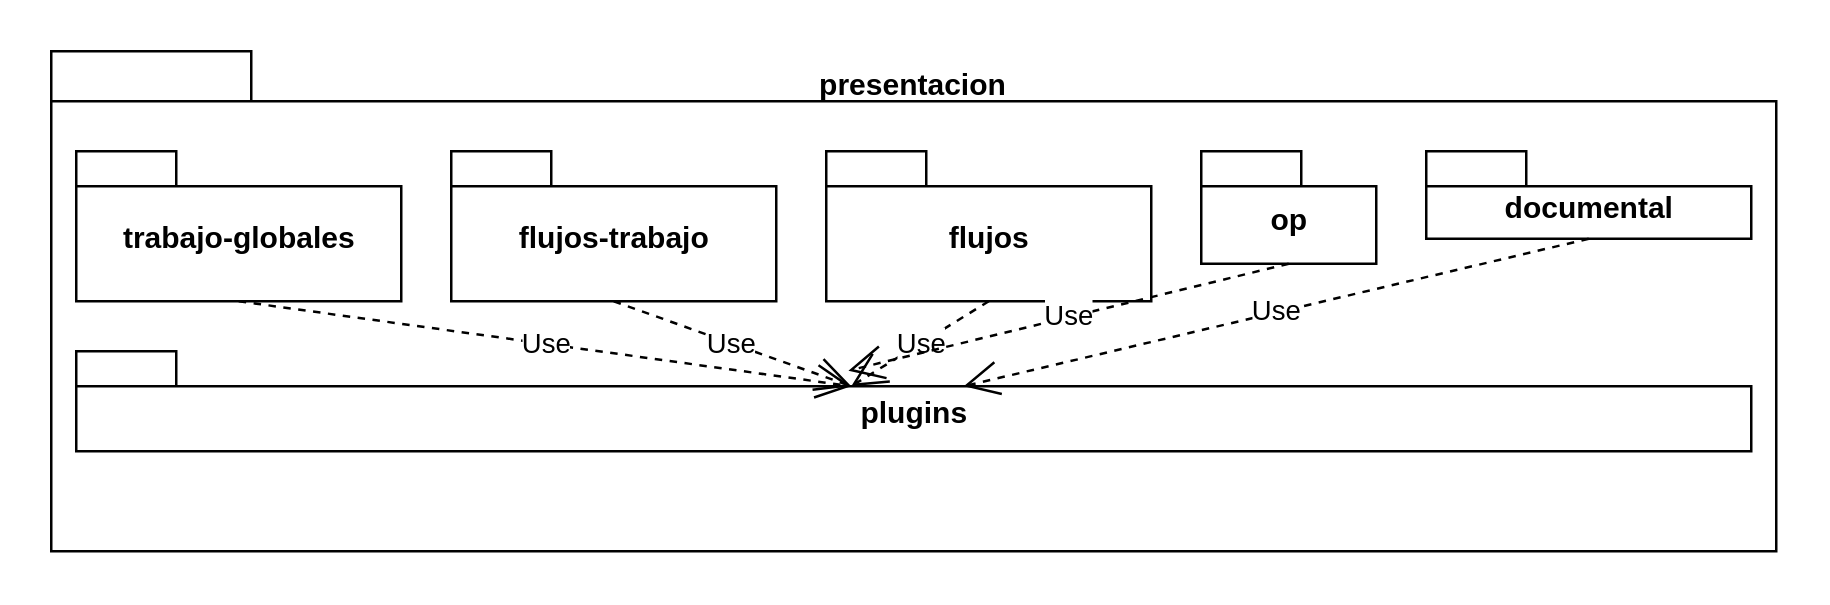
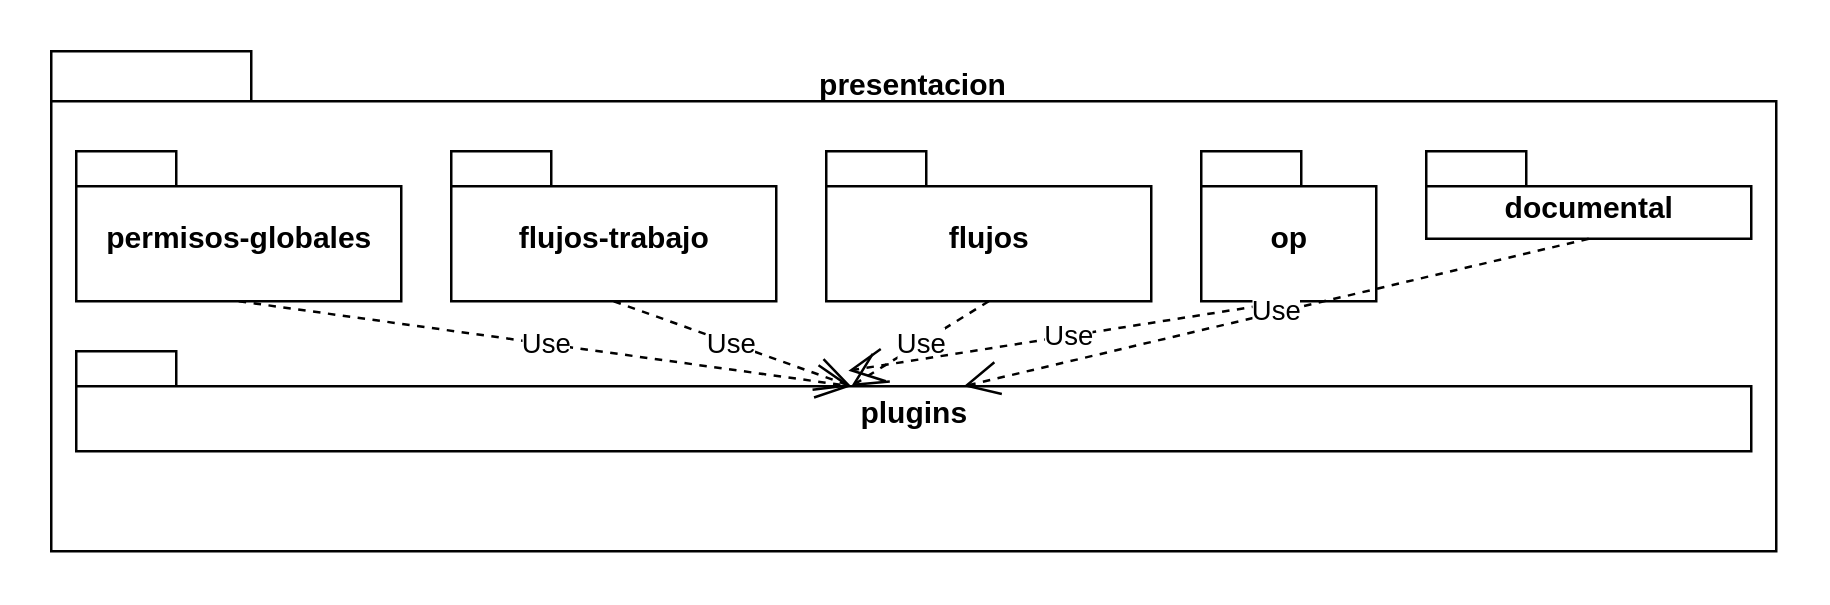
node "op": size 175x113 -> 175x150
node "trabajo-globales": label "trabajo-globales" -> "permisos-globales"
